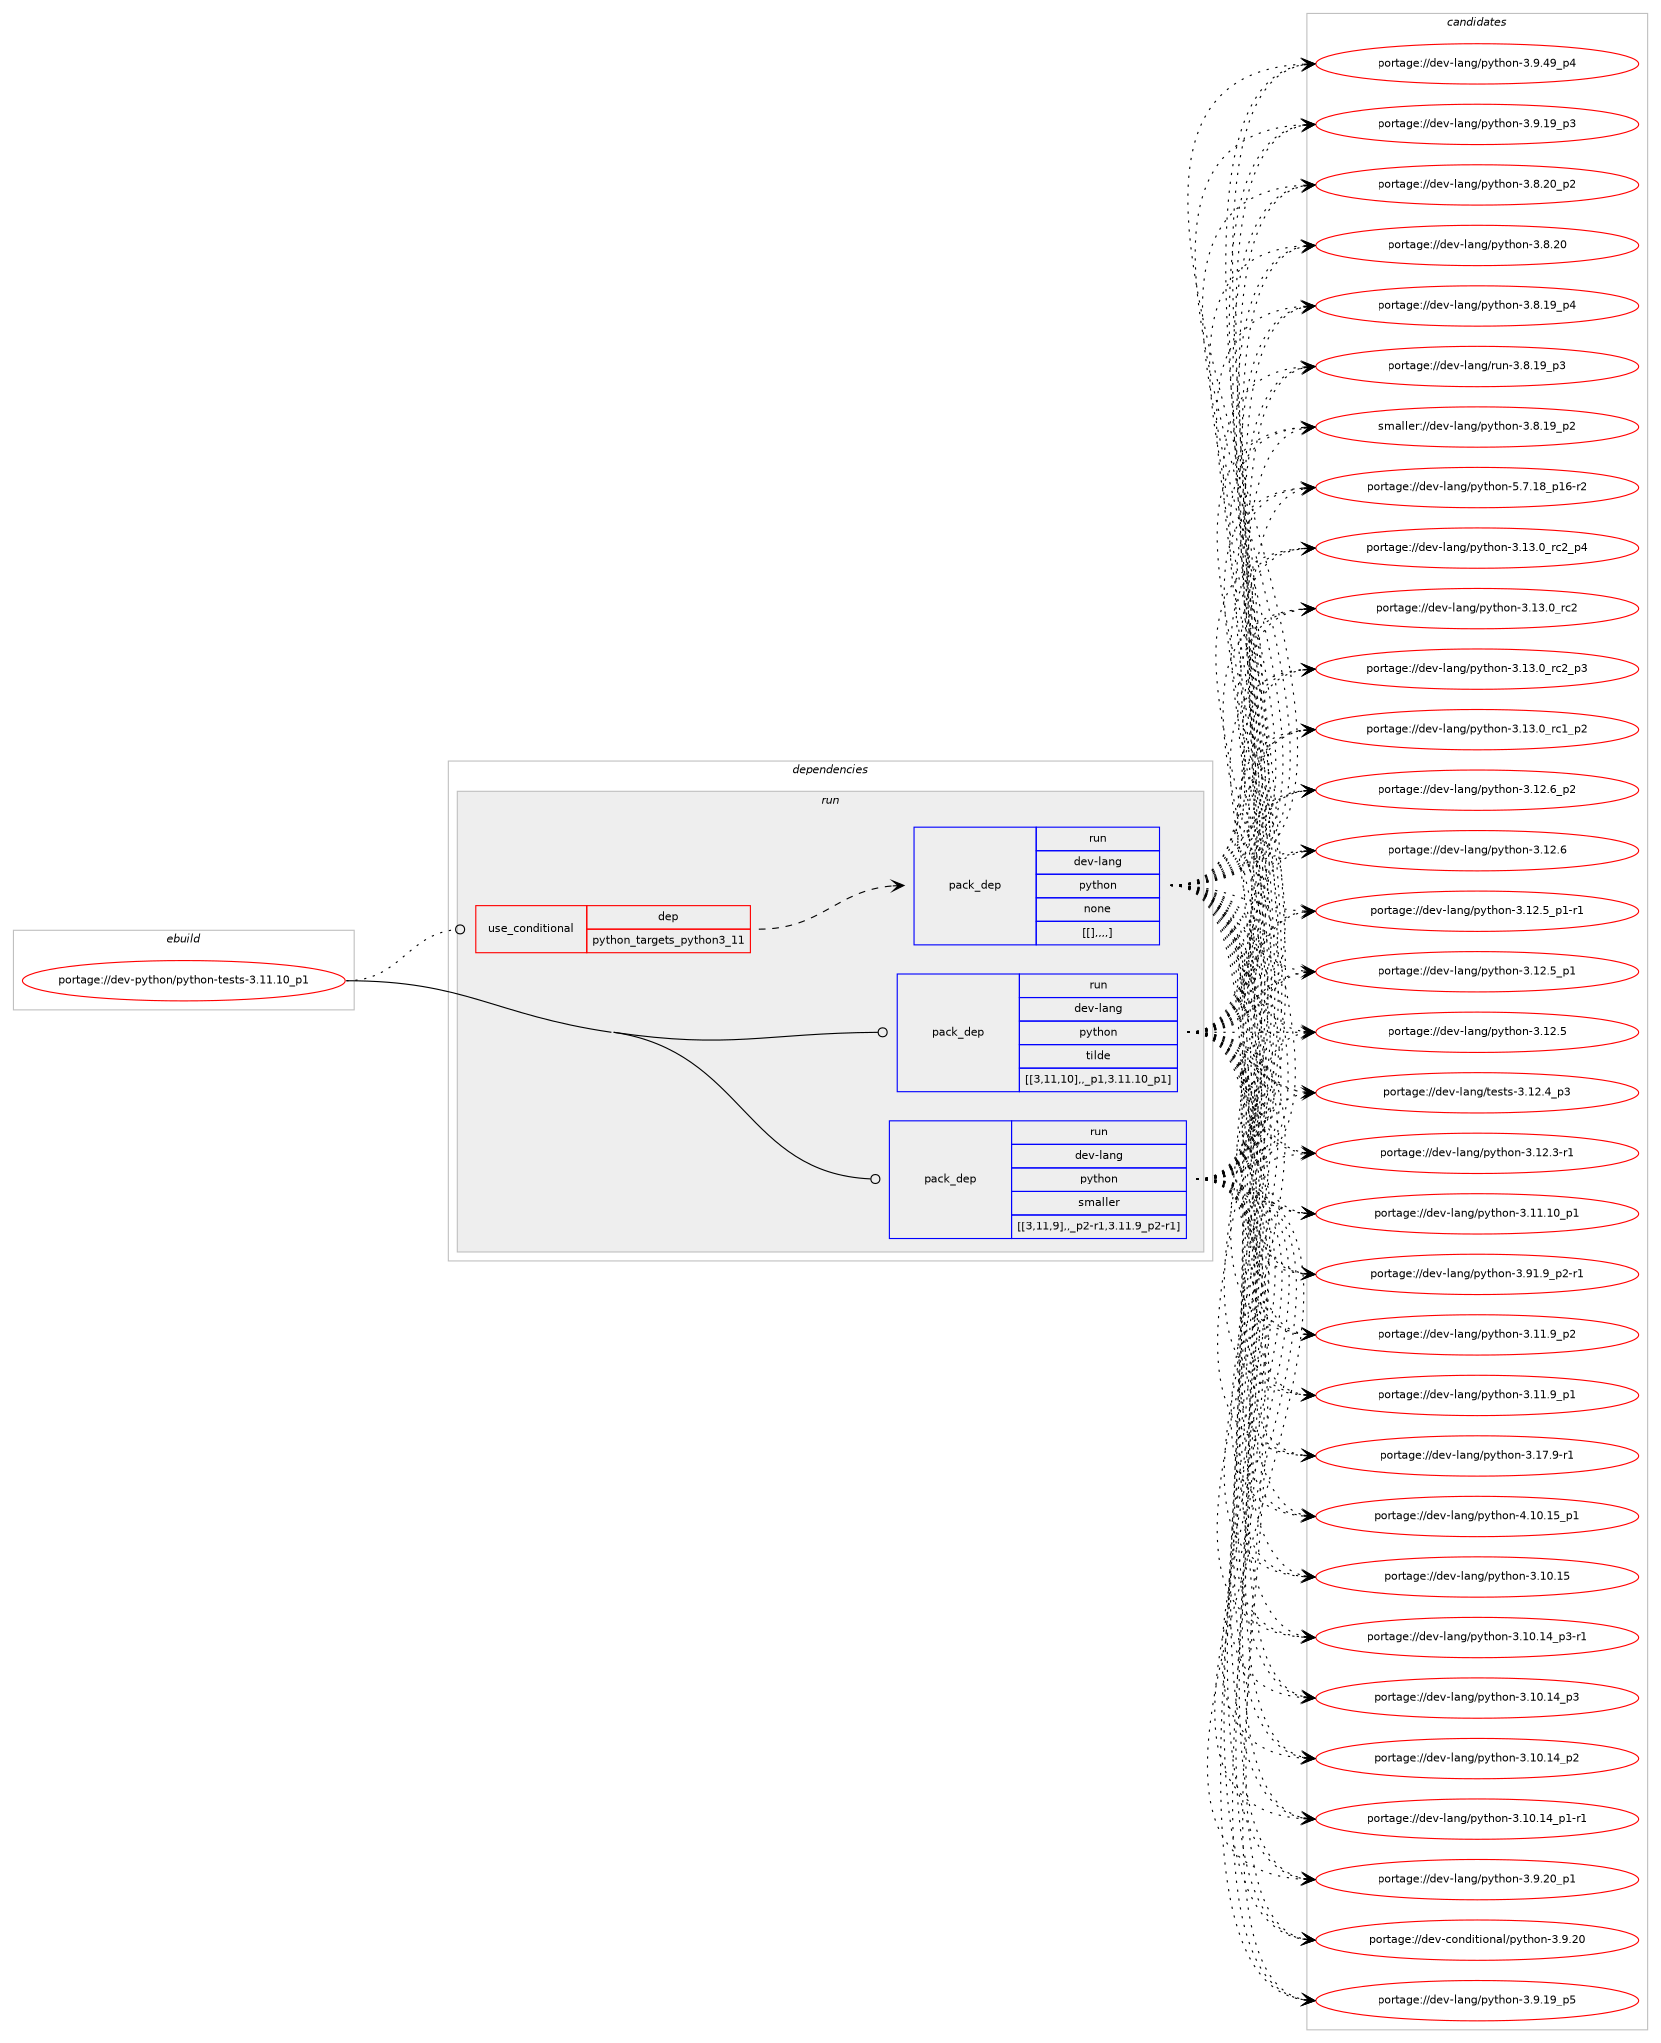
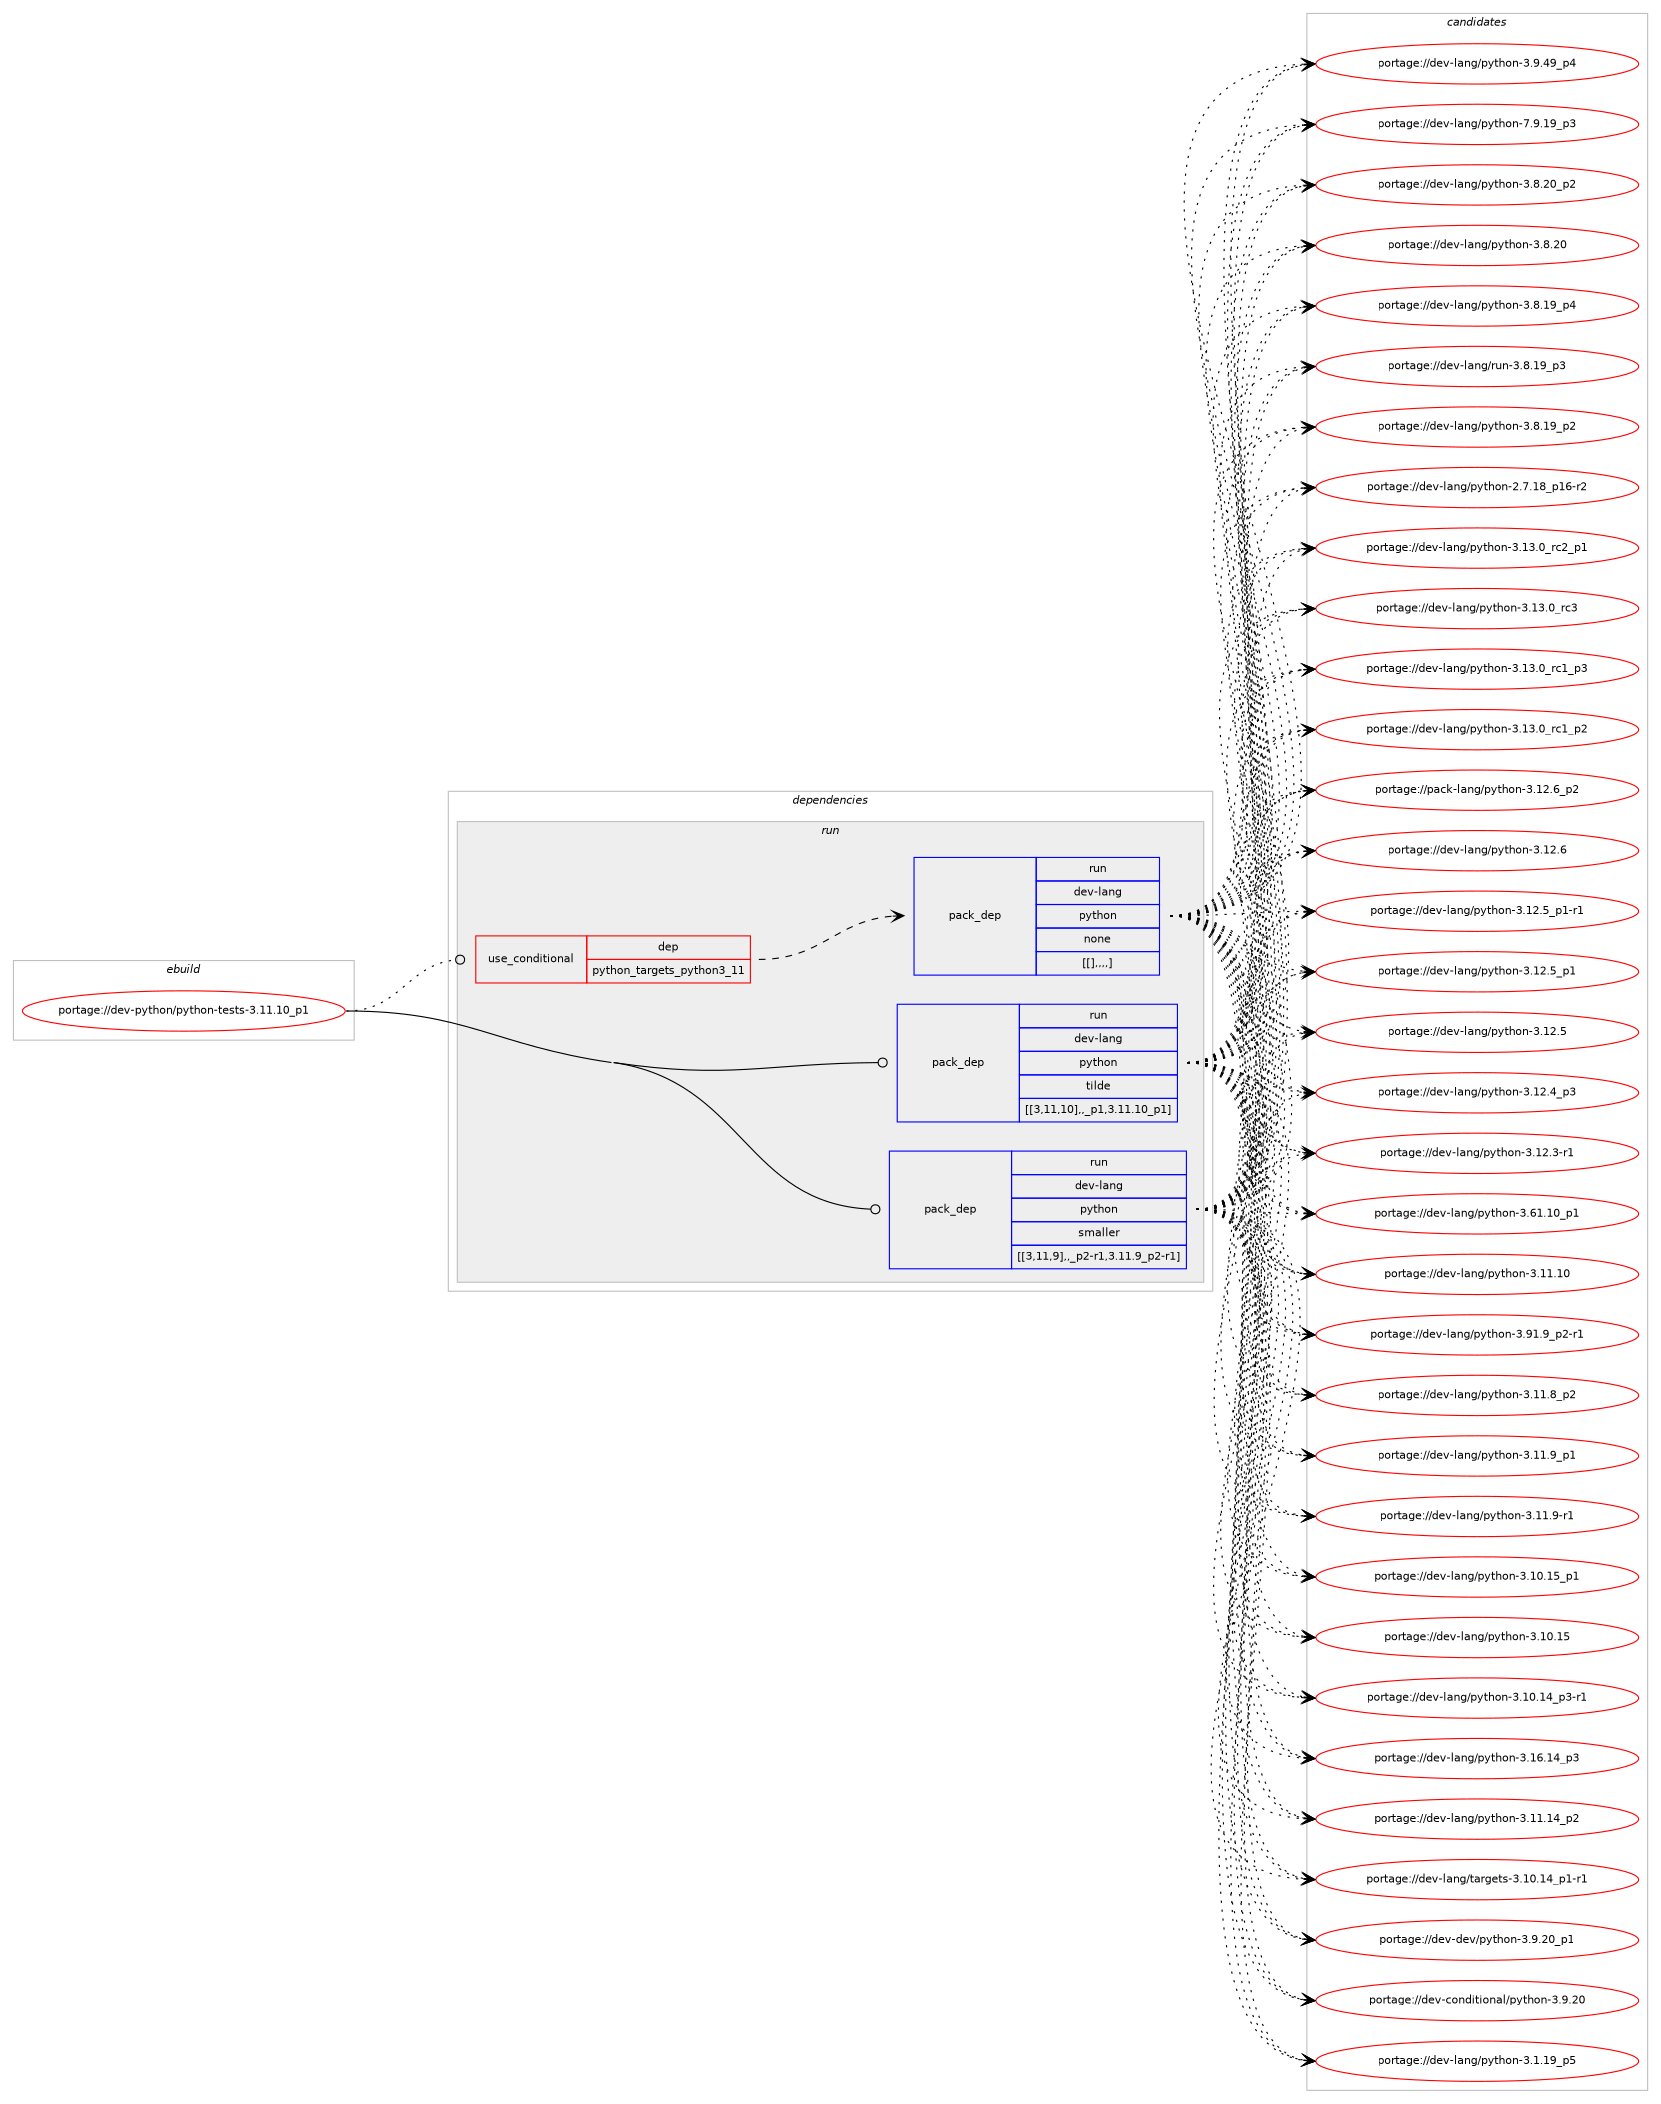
node "portage://dev-lang/python-3.9.19_p3": label "portage://dev-lang/python-3.9.19_p3" -> "portage://dev-lang/python-7.9.19_p3"
node "smaller://dev-lang/python-3.8.19_p2": label "smaller://dev-lang/python-3.8.19_p2" -> "portage://dev-lang/python-3.8.19_p2"
node "portage://dev-lang/python-5.7.18_p16-r2": label "portage://dev-lang/python-5.7.18_p16-r2" -> "portage://dev-lang/python-2.7.18_p16-r2"
node "portage://dev-lang/python-3.13.0_rc2_p4": label "portage://dev-lang/python-3.13.0_rc2_p4" -> "portage://dev-lang/python-3.13.0_rc2_p1"
node "portage://dev-lang/python-3.13.0_rc2": label "portage://dev-lang/python-3.13.0_rc2" -> "portage://dev-lang/python-3.13.0_rc3"
node "portage://dev-lang/python-3.13.0_rc2_p3": label "portage://dev-lang/python-3.13.0_rc2_p3" -> "portage://dev-lang/python-3.13.0_rc1_p3"
node "portage://dev-lang/python-3.12.6_p2": label "portage://dev-lang/python-3.12.6_p2" -> "portage://pack-lang/python-3.12.6_p2"
node "portage://dev-lang/tests-3.12.4_p3": label "portage://dev-lang/tests-3.12.4_p3" -> "portage://dev-lang/python-3.12.4_p3"
node "portage://dev-lang/python-3.11.10_p1": label "portage://dev-lang/python-3.11.10_p1" -> "portage://dev-lang/python-3.61.10_p1"
node "portage://dev-lang/python-3.11.10": added
node "portage://dev-lang/python-3.11.9_p2": label "portage://dev-lang/python-3.11.9_p2" -> "portage://dev-lang/python-3.11.8_p2"
node "portage://dev-lang/python-3.17.9-r1": label "portage://dev-lang/python-3.17.9-r1" -> "portage://dev-lang/python-3.11.9-r1"
node "portage://dev-lang/python-4.10.15_p1": label "portage://dev-lang/python-4.10.15_p1" -> "portage://dev-lang/python-3.10.15_p1"
node "portage://dev-lang/python-3.10.14_p3": label "portage://dev-lang/python-3.10.14_p3" -> "portage://dev-lang/python-3.16.14_p3"
node "portage://dev-lang/python-3.10.14_p2": label "portage://dev-lang/python-3.10.14_p2" -> "portage://dev-lang/python-3.11.14_p2"
node "portage://dev-lang/python-3.10.14_p1-r1": label "portage://dev-lang/python-3.10.14_p1-r1" -> "portage://dev-lang/targets-3.10.14_p1-r1"
node "portage://dev-lang/python-3.9.20_p1": label "portage://dev-lang/python-3.9.20_p1" -> "portage://dev-dev/python-3.9.20_p1"
node "portage://dev-lang/python-3.9.19_p5": label "portage://dev-lang/python-3.9.19_p5" -> "portage://dev-lang/python-3.1.19_p5"
